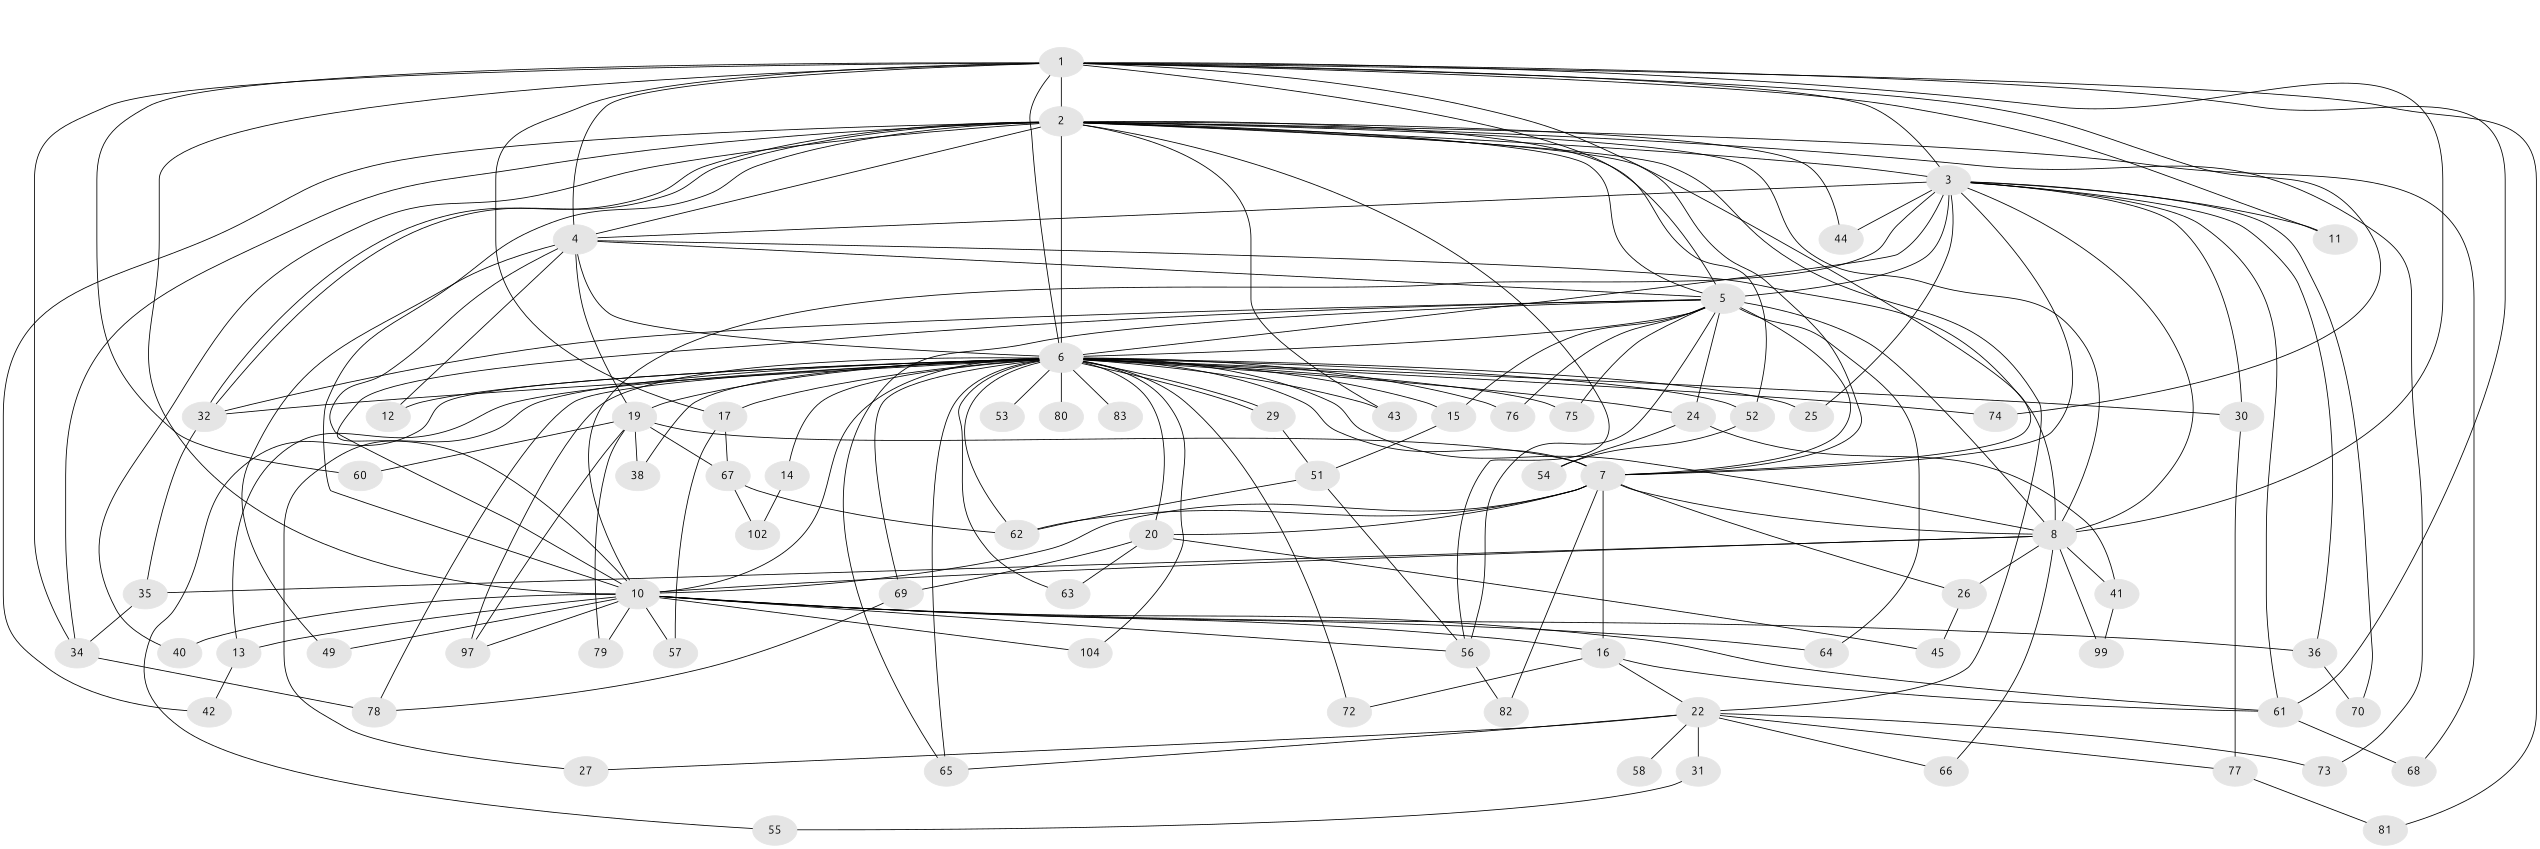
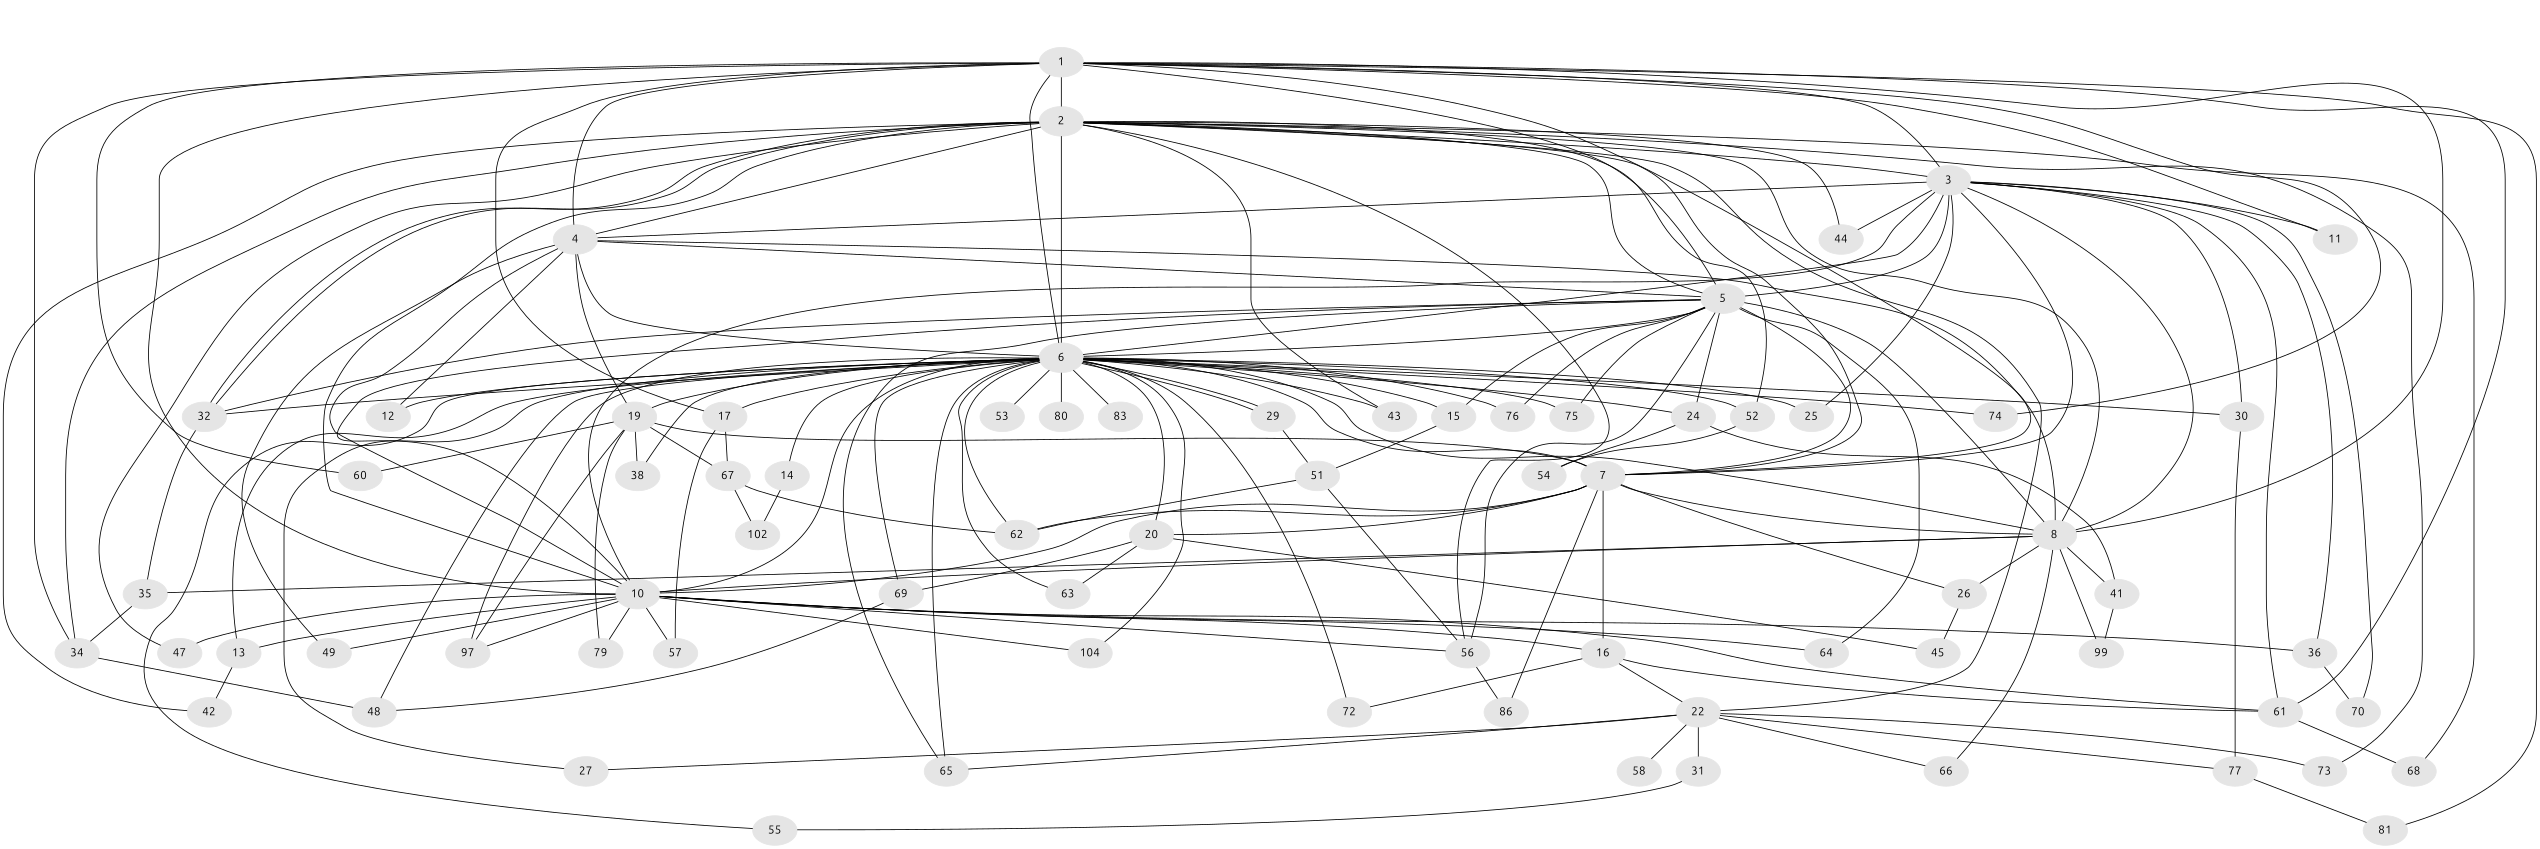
node "40": label "40" -> "47"
node "78": label "78" -> "48"
node "82": label "82" -> "86"
